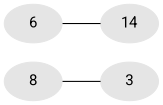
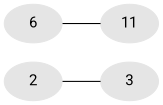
node "14": label "14" -> "11"
node "8": label "8" -> "2"
